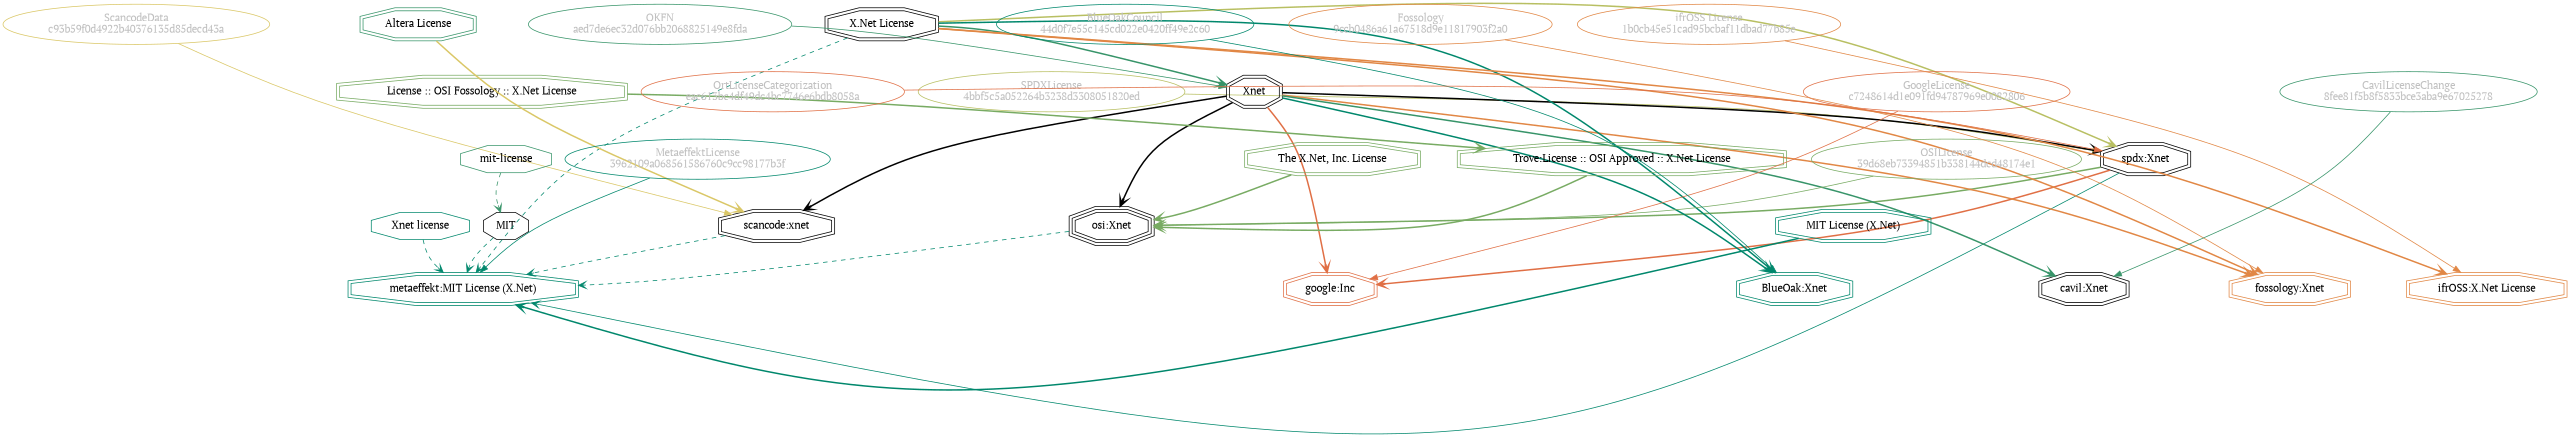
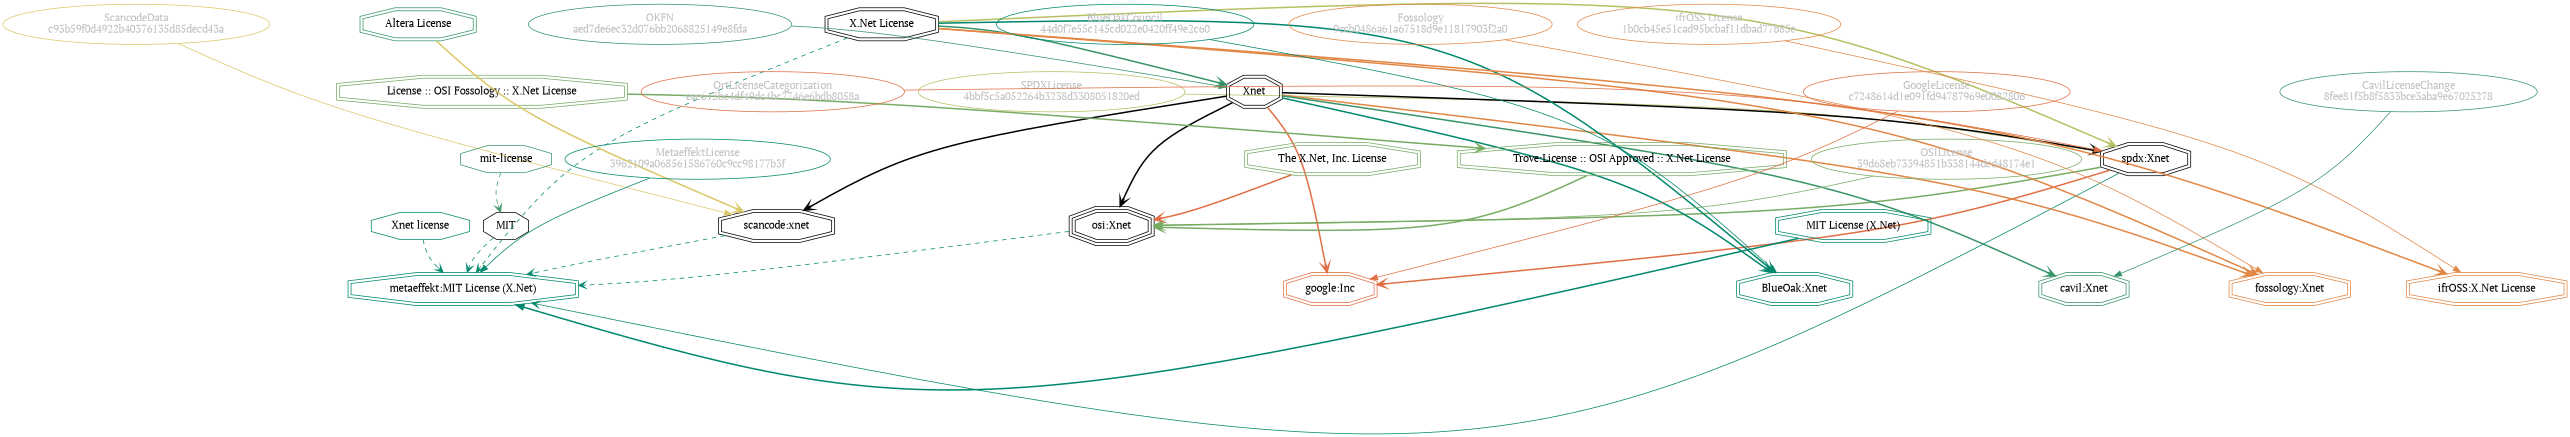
edge "The X.Net, Inc. License" -> "osi:Xnet": color #78ab63 -> #e06f45
node "cavil:Xnet": color black -> #379469
edge "MIT License (X.Net)" -> "metaeffekt:MIT License (X.Net)": arrowhead vee -> normal
